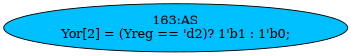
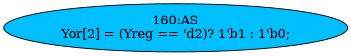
node "163:AS Yor[2] = (Yreg == 'd2)? 1'b1 : 1'b0;": label "163:AS Yor[2] = (Yreg == 'd2)? 1'b1 : 1'b0;" -> "160:AS Yor[2] = (Yreg == 'd2)? 1'b1 : 1'b0;"
